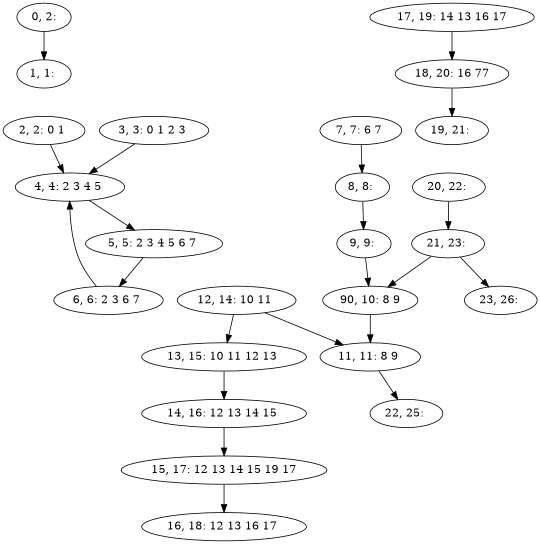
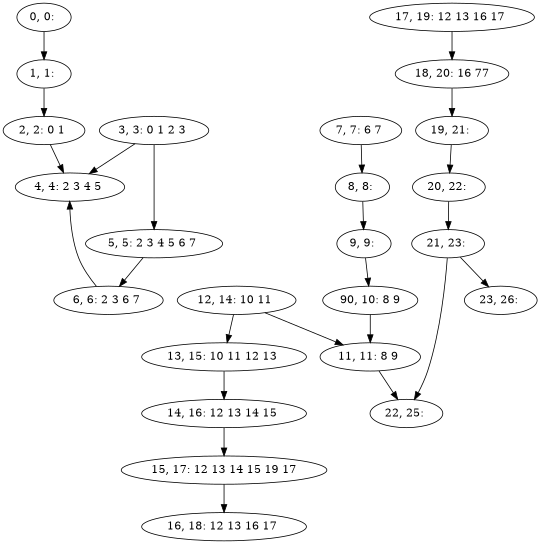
node "0, 2:": label "0, 2:" -> "0, 0:"
node "17, 19: 14 13 16 17": label "17, 19: 14 13 16 17" -> "17, 19: 12 13 16 17"
edge "1, 1:" -> "2, 2: 0 1": added
edge "19, 21:" -> "20, 22:": added
edge "4, 4: 2 3 4 5" -> "5, 5: 2 3 4 5 6 7": now "3, 3: 0 1 2 3" -> "5, 5: 2 3 4 5 6 7"
edge "21, 23:" -> "90, 10: 8 9": now "21, 23:" -> "22, 25:"
